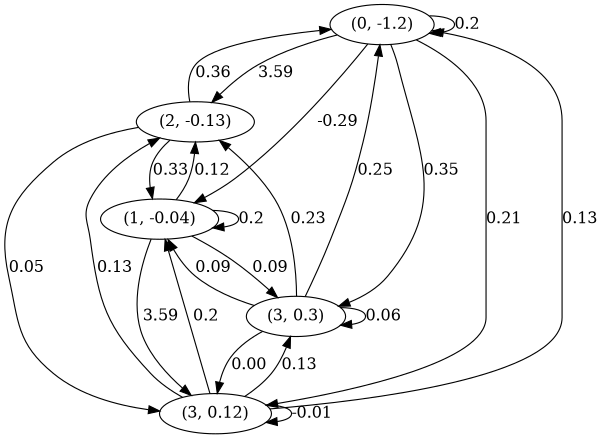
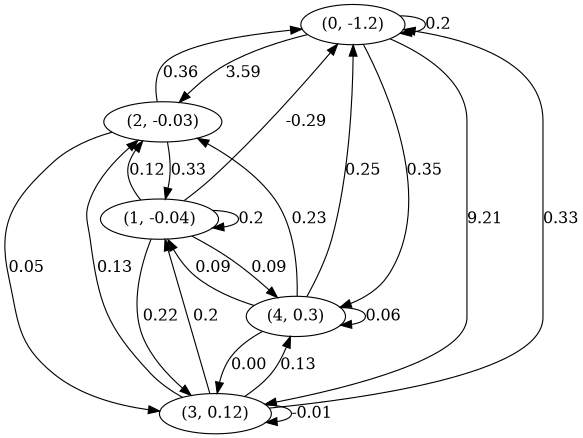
node "(2, -0.13)": label "(2, -0.13)" -> "(2, -0.03)"
edge "(0, -1.2)" -> "(1, -0.04)": reversed
edge "(0, -1.2)" -> "(3, 0.12)": label "0.21" -> "9.21"
edge "(3, 0.12)" -> "(0, -1.2)": label "0.13" -> "0.33"
edge "(1, -0.04)" -> "(3, 0.12)": label "3.59" -> "0.22"
node "(3, 0.3)": label "(3, 0.3)" -> "(4, 0.3)"
